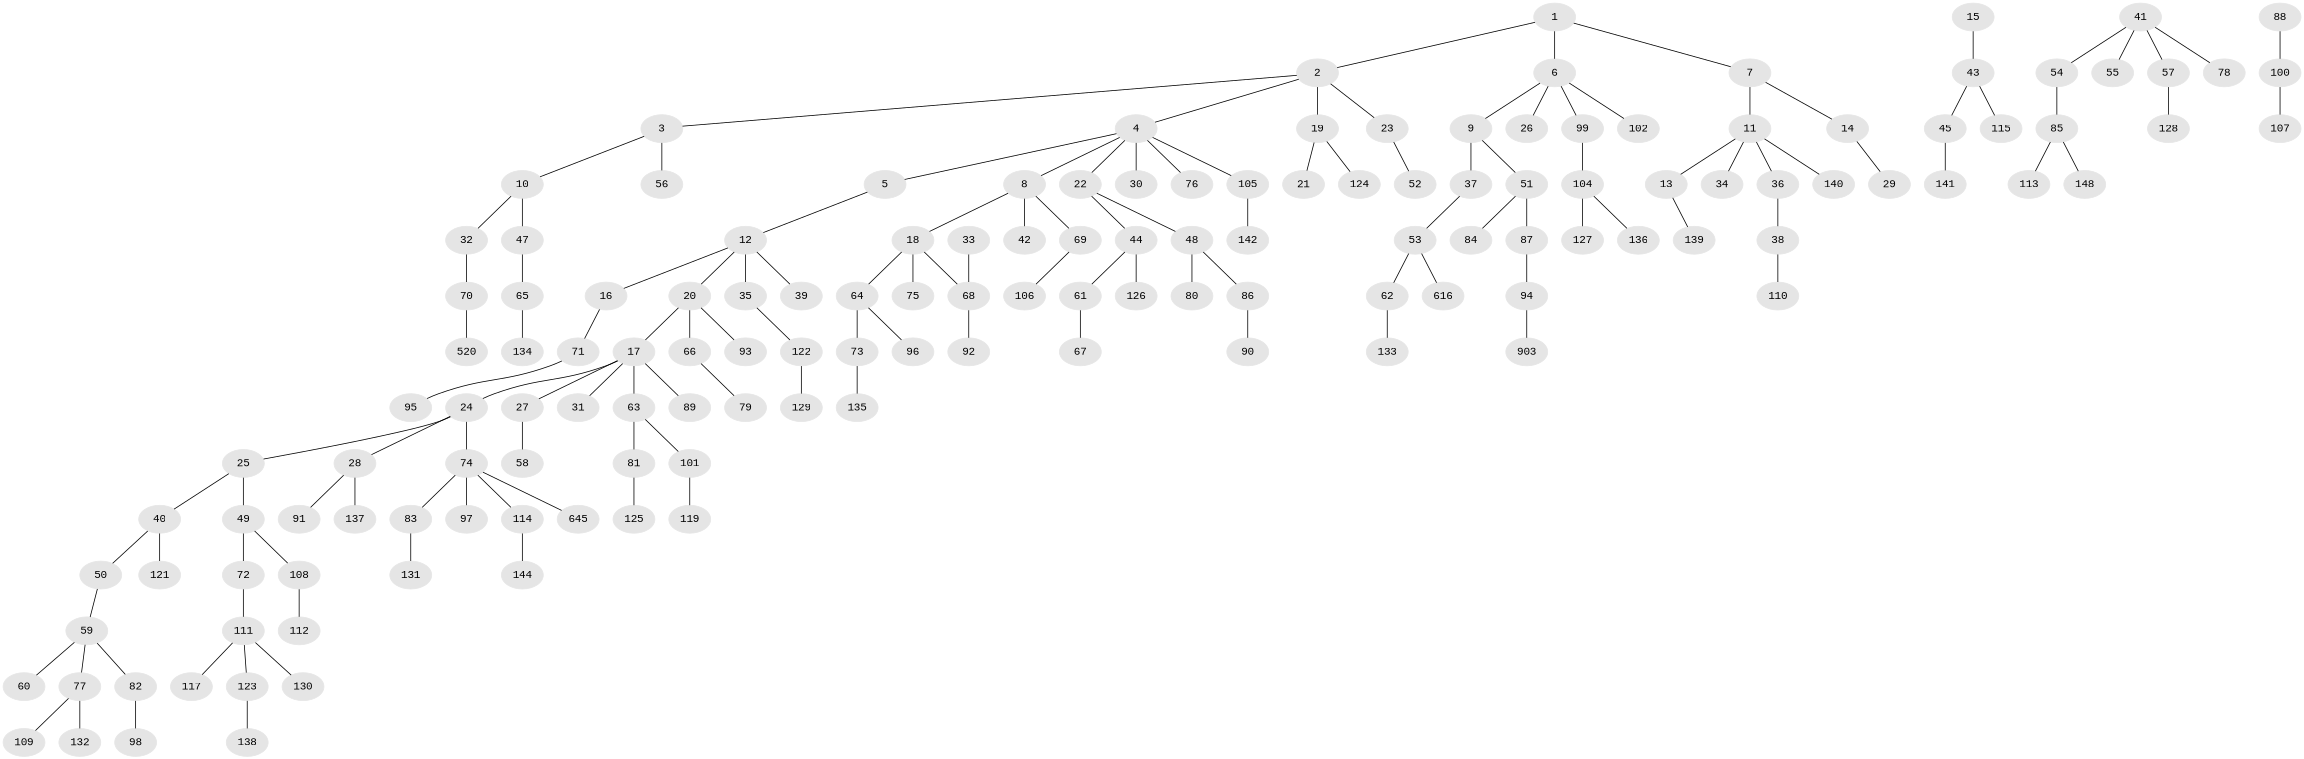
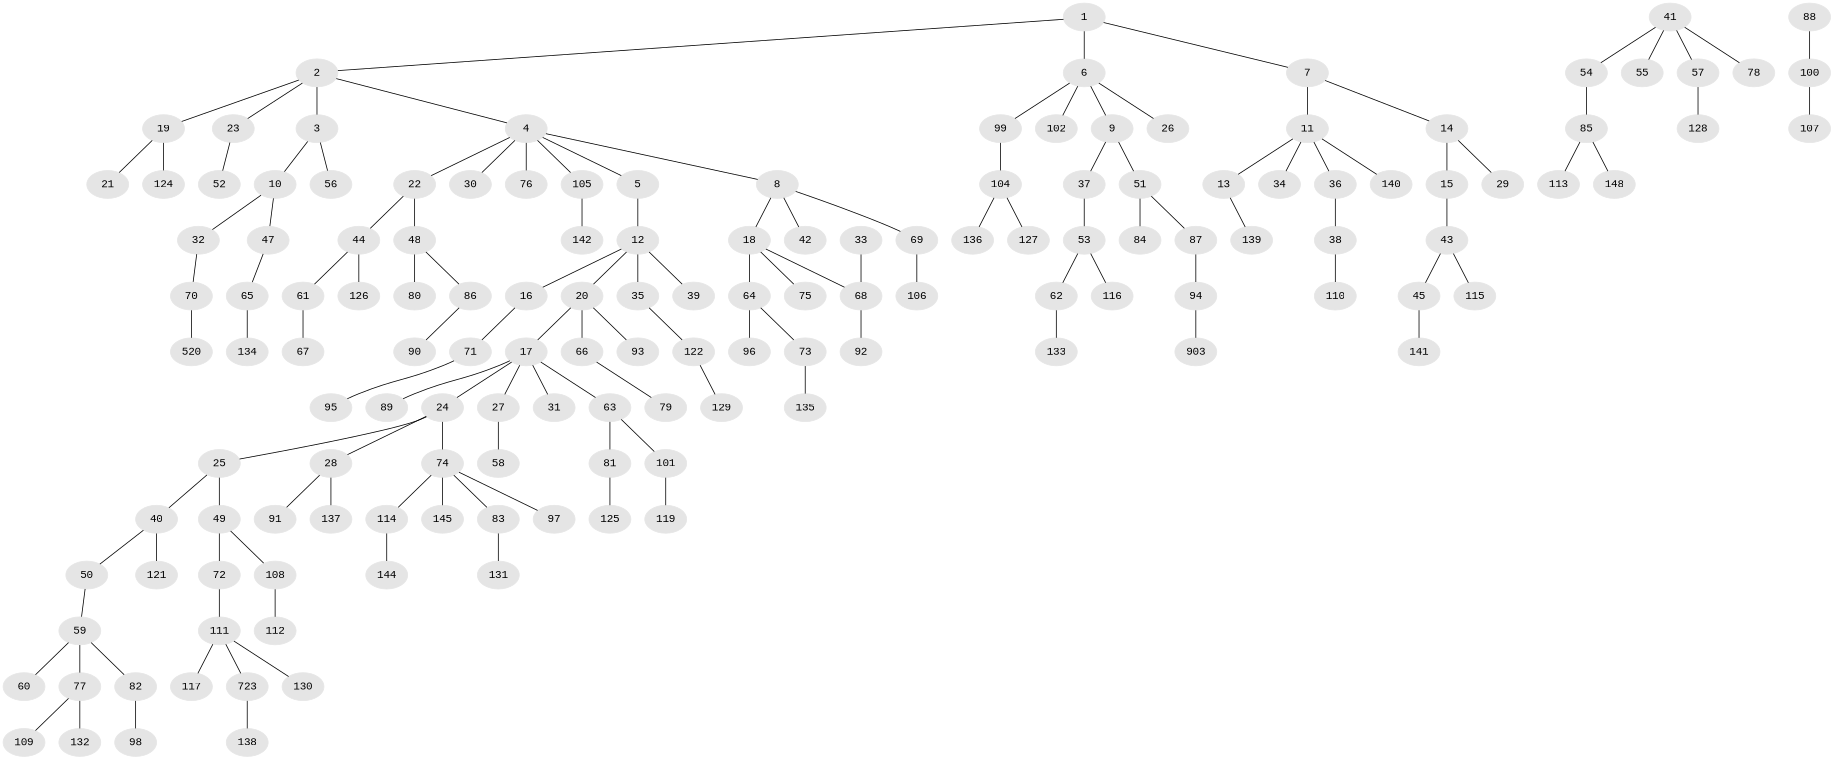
edge "14" -- "15": added
node "616": label "616" -> "116"
node "645": label "645" -> "145"
node "123": label "123" -> "723"
